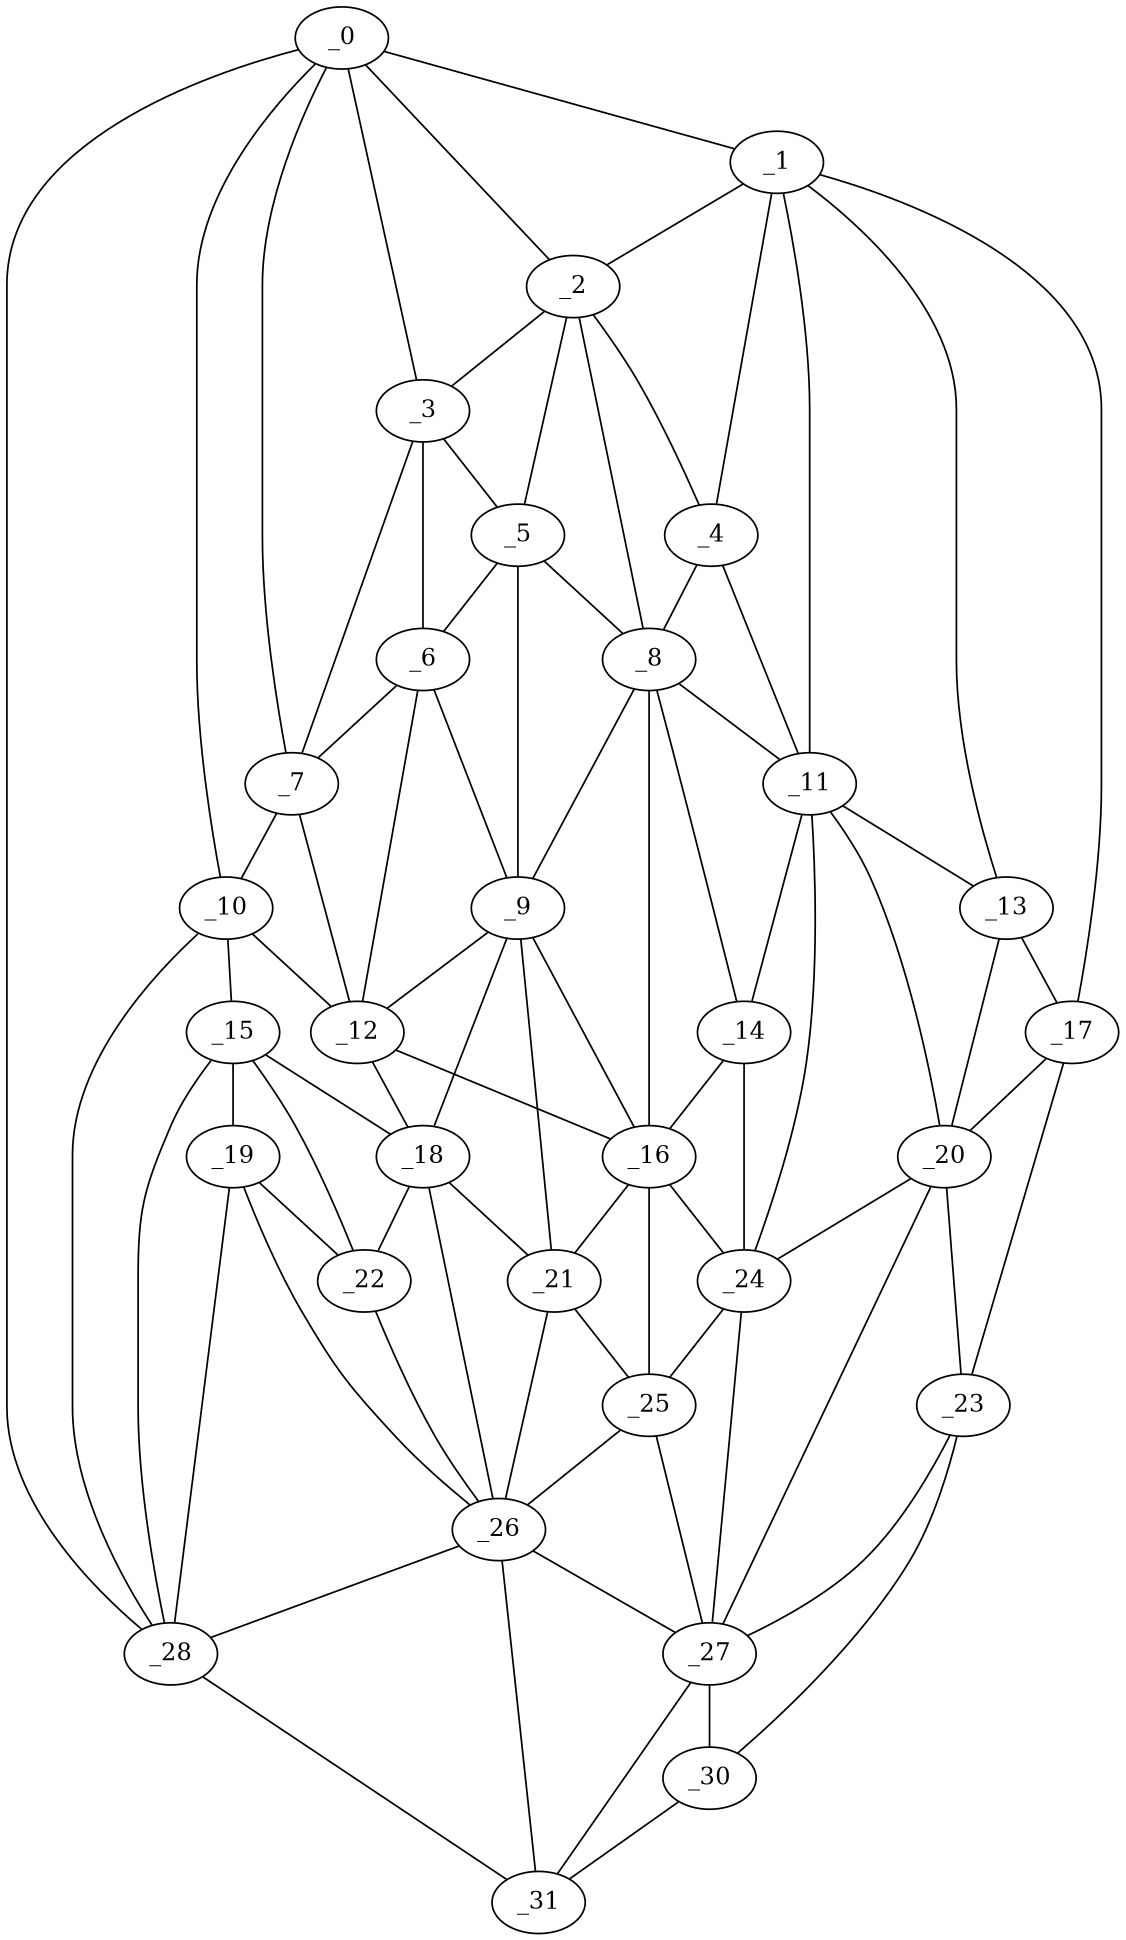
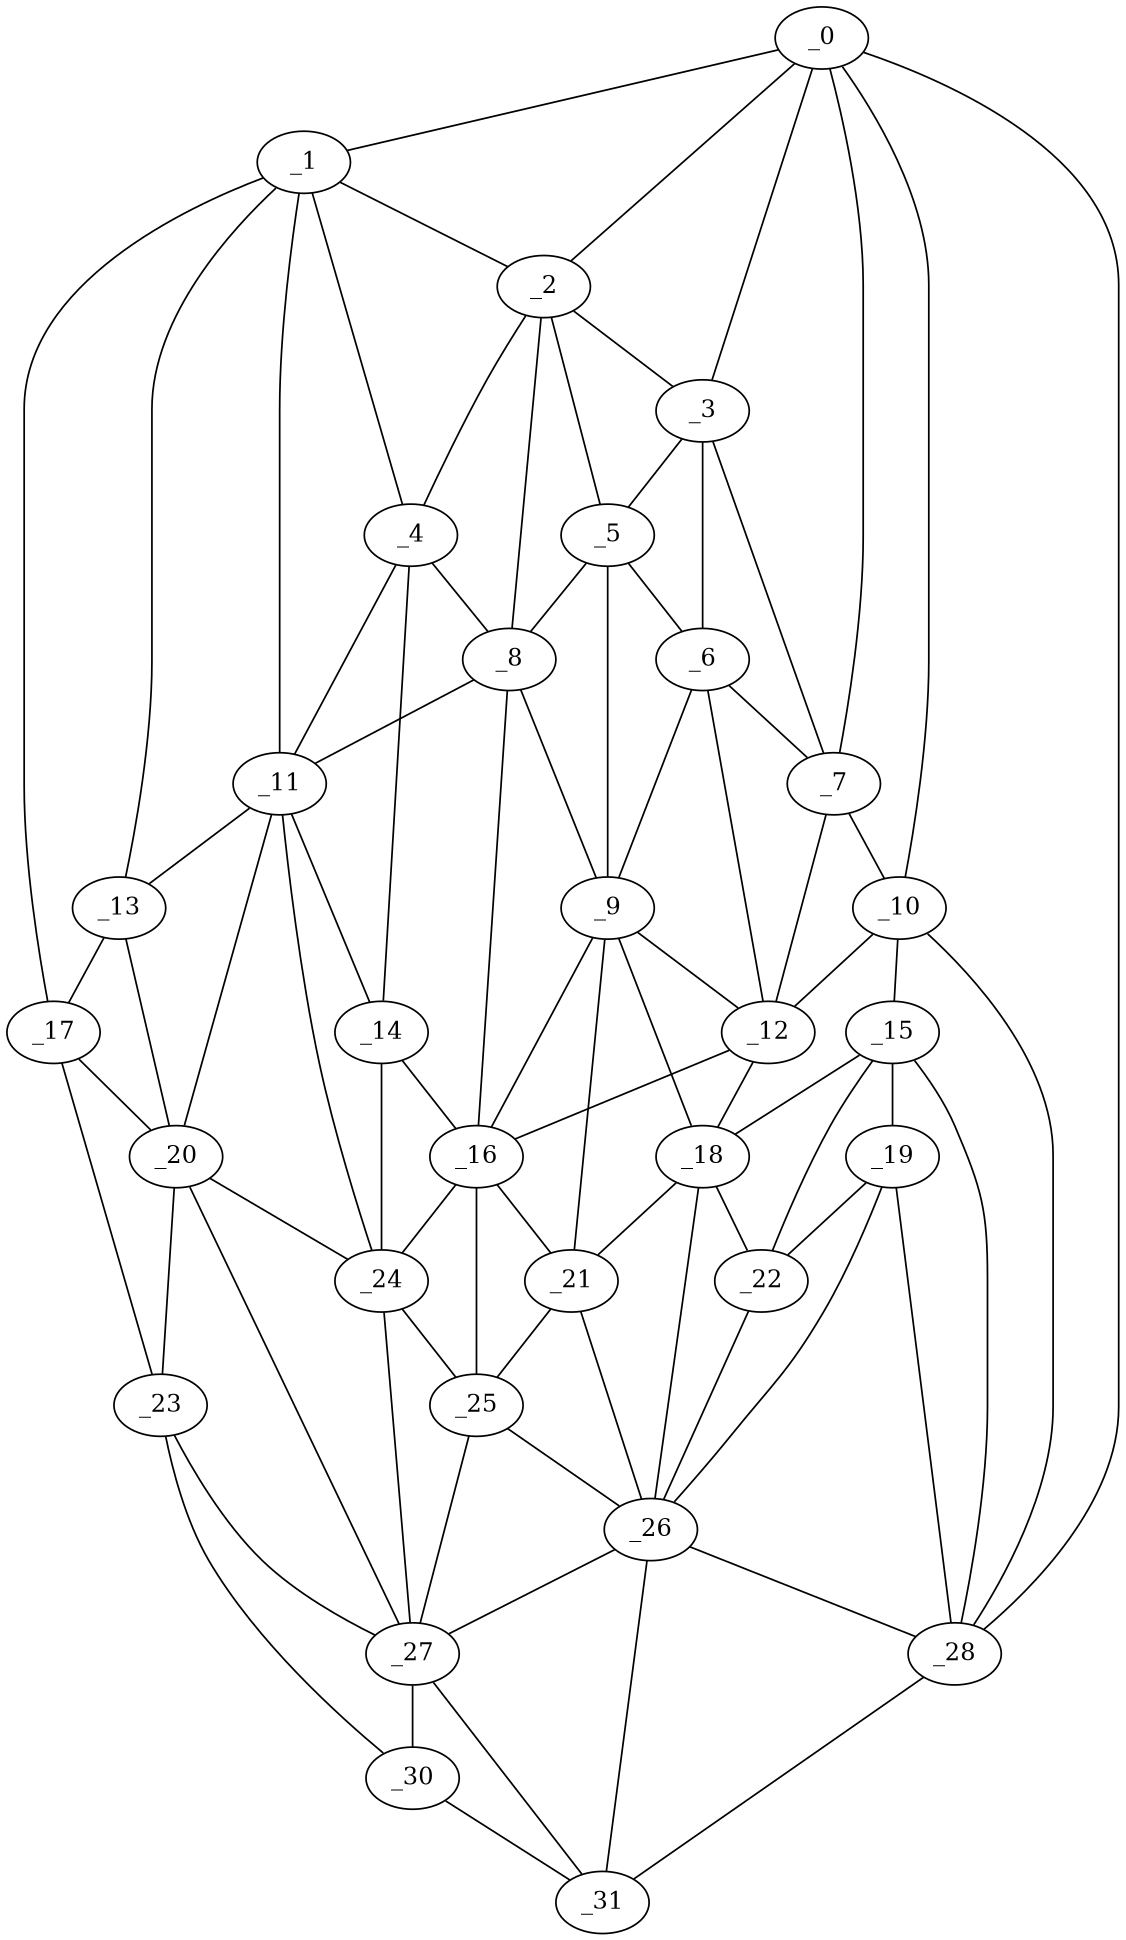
edge "_8" -- "_14": now "_4" -- "_14"
